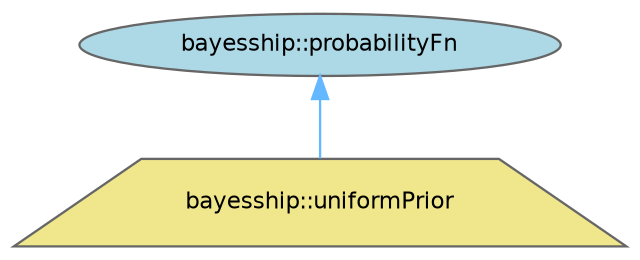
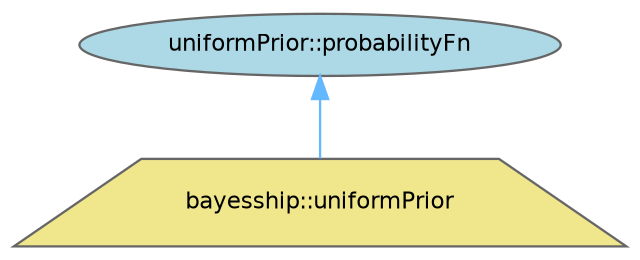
node "bayesship::probabilityFn": label "bayesship::probabilityFn" -> "uniformPrior::probabilityFn"
